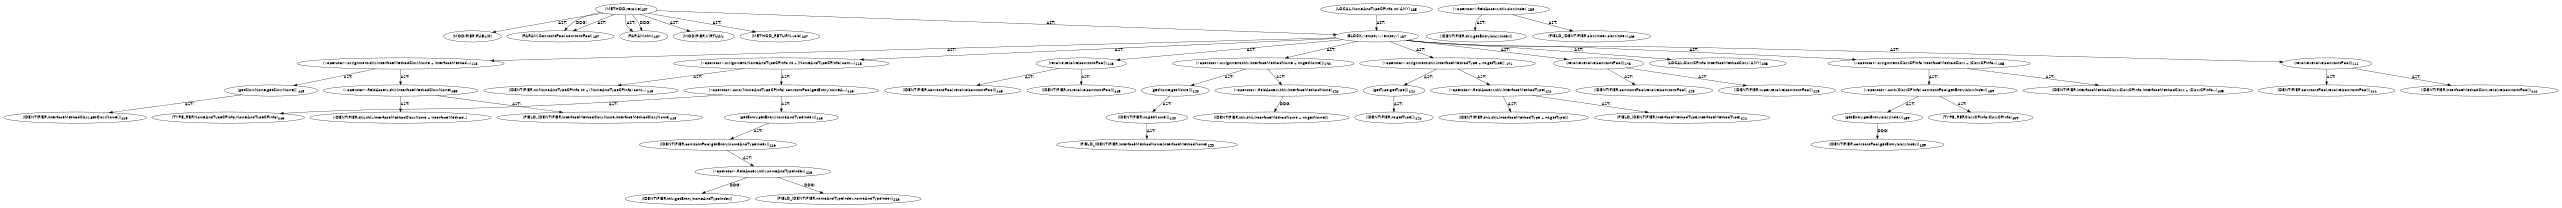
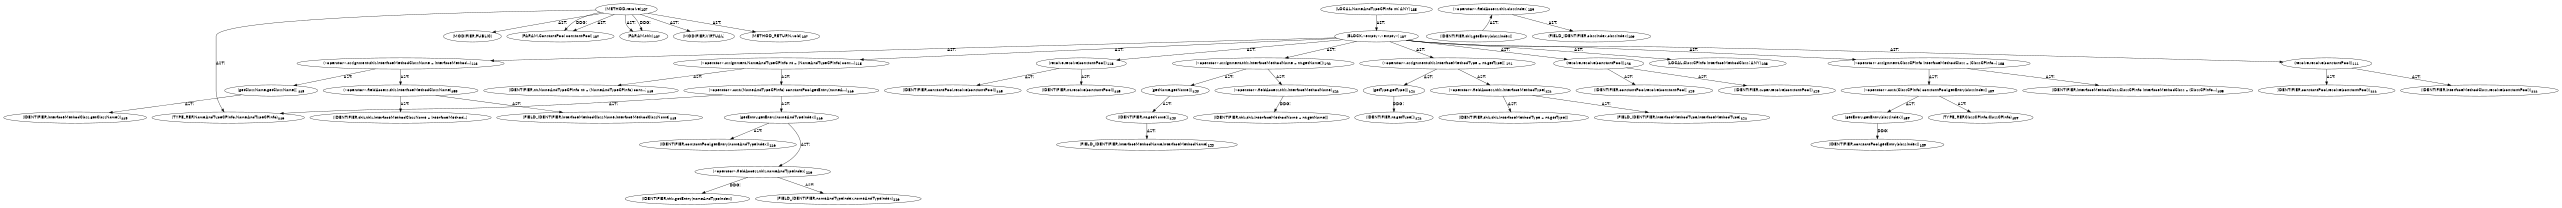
edge "(<operator>.fieldAccess,this.classIndex)" -> "(IDENTIFIER,this,getEntry(classIndex))": reversed
edge "(METHOD,resolve)" -> "(BLOCK,<empty>,<empty>)": now "(METHOD,resolve)" -> "(TYPE_REF,NameAndTypeCPInfo,NameAndTypeCPInfo)"
edge "(getType,getType())" -> "(IDENTIFIER,nt,getType())": label "AST: " -> "DDG: "
edge "(IDENTIFIER,constantPool,getEntry(nameAndTypeIndex))" -> "(<operator>.fieldAccess,this.nameAndTypeIndex)": now "(getEntry,getEntry(nameAndTypeIndex))" -> "(<operator>.fieldAccess,this.nameAndTypeIndex)"
edge "(<operator>.fieldAccess,this.nameAndTypeIndex)" -> "(FIELD_IDENTIFIER,nameAndTypeIndex,nameAndTypeIndex)": label "DDG: " -> "AST: "
